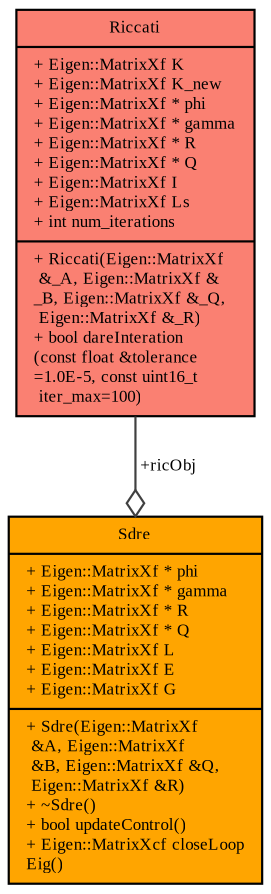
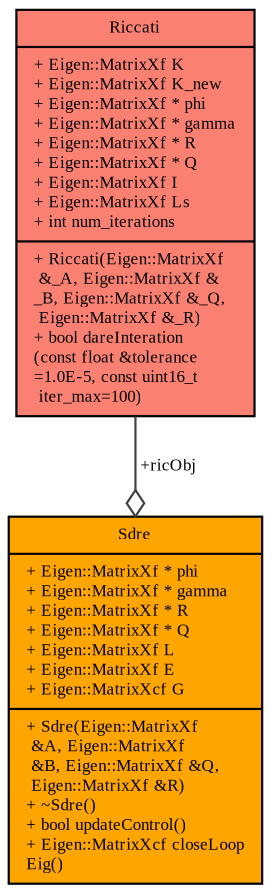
node "Sdre": text "+ Eigen::MatrixXf G" -> "+ Eigen::MatrixXcf G"
